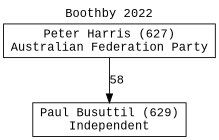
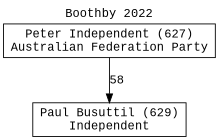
node "Peter Harris (627) Australian Federation Party": label "Peter Harris (627) Australian Federation Party" -> "Peter Independent (627) Australian Federation Party"
